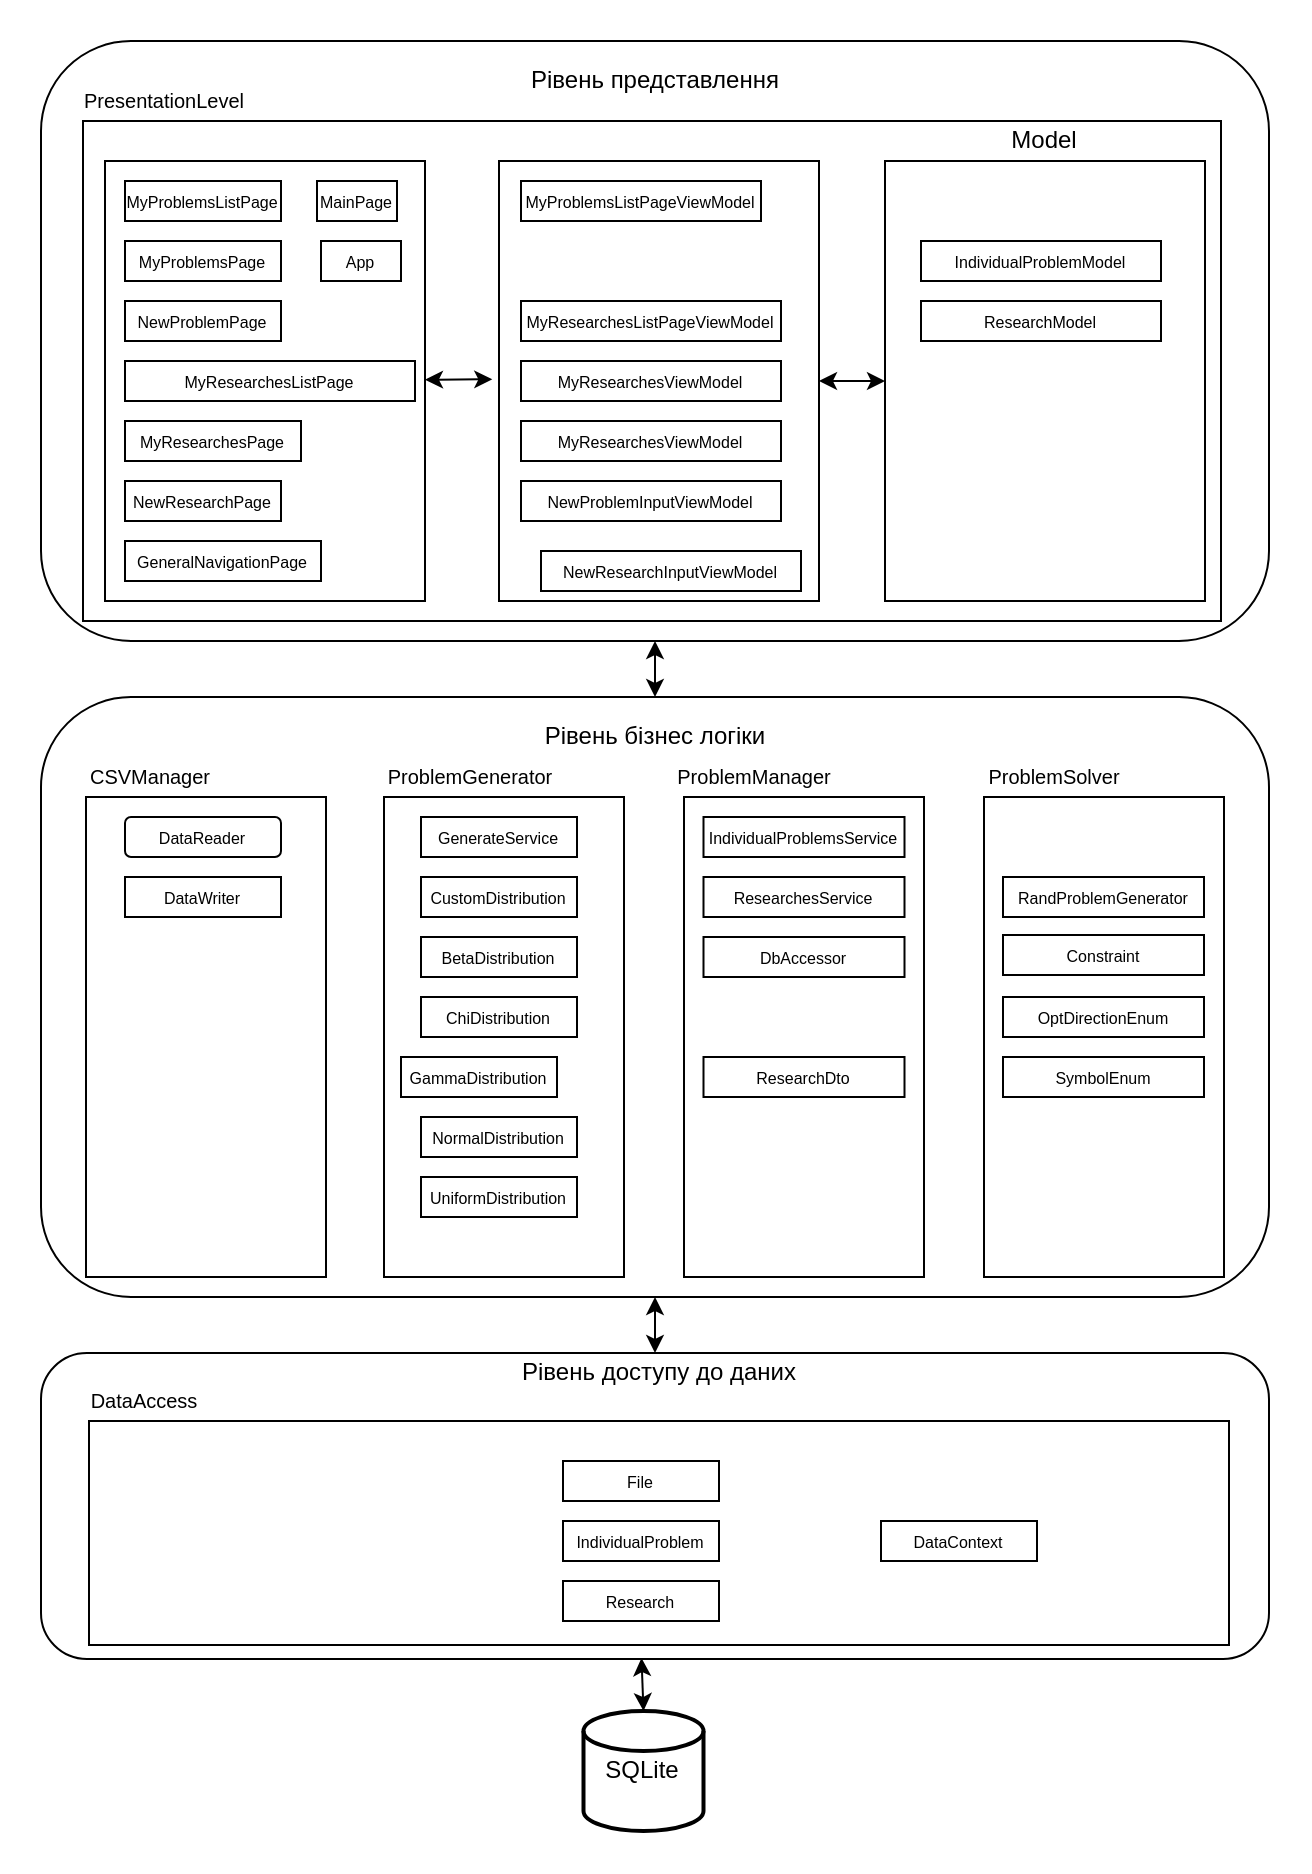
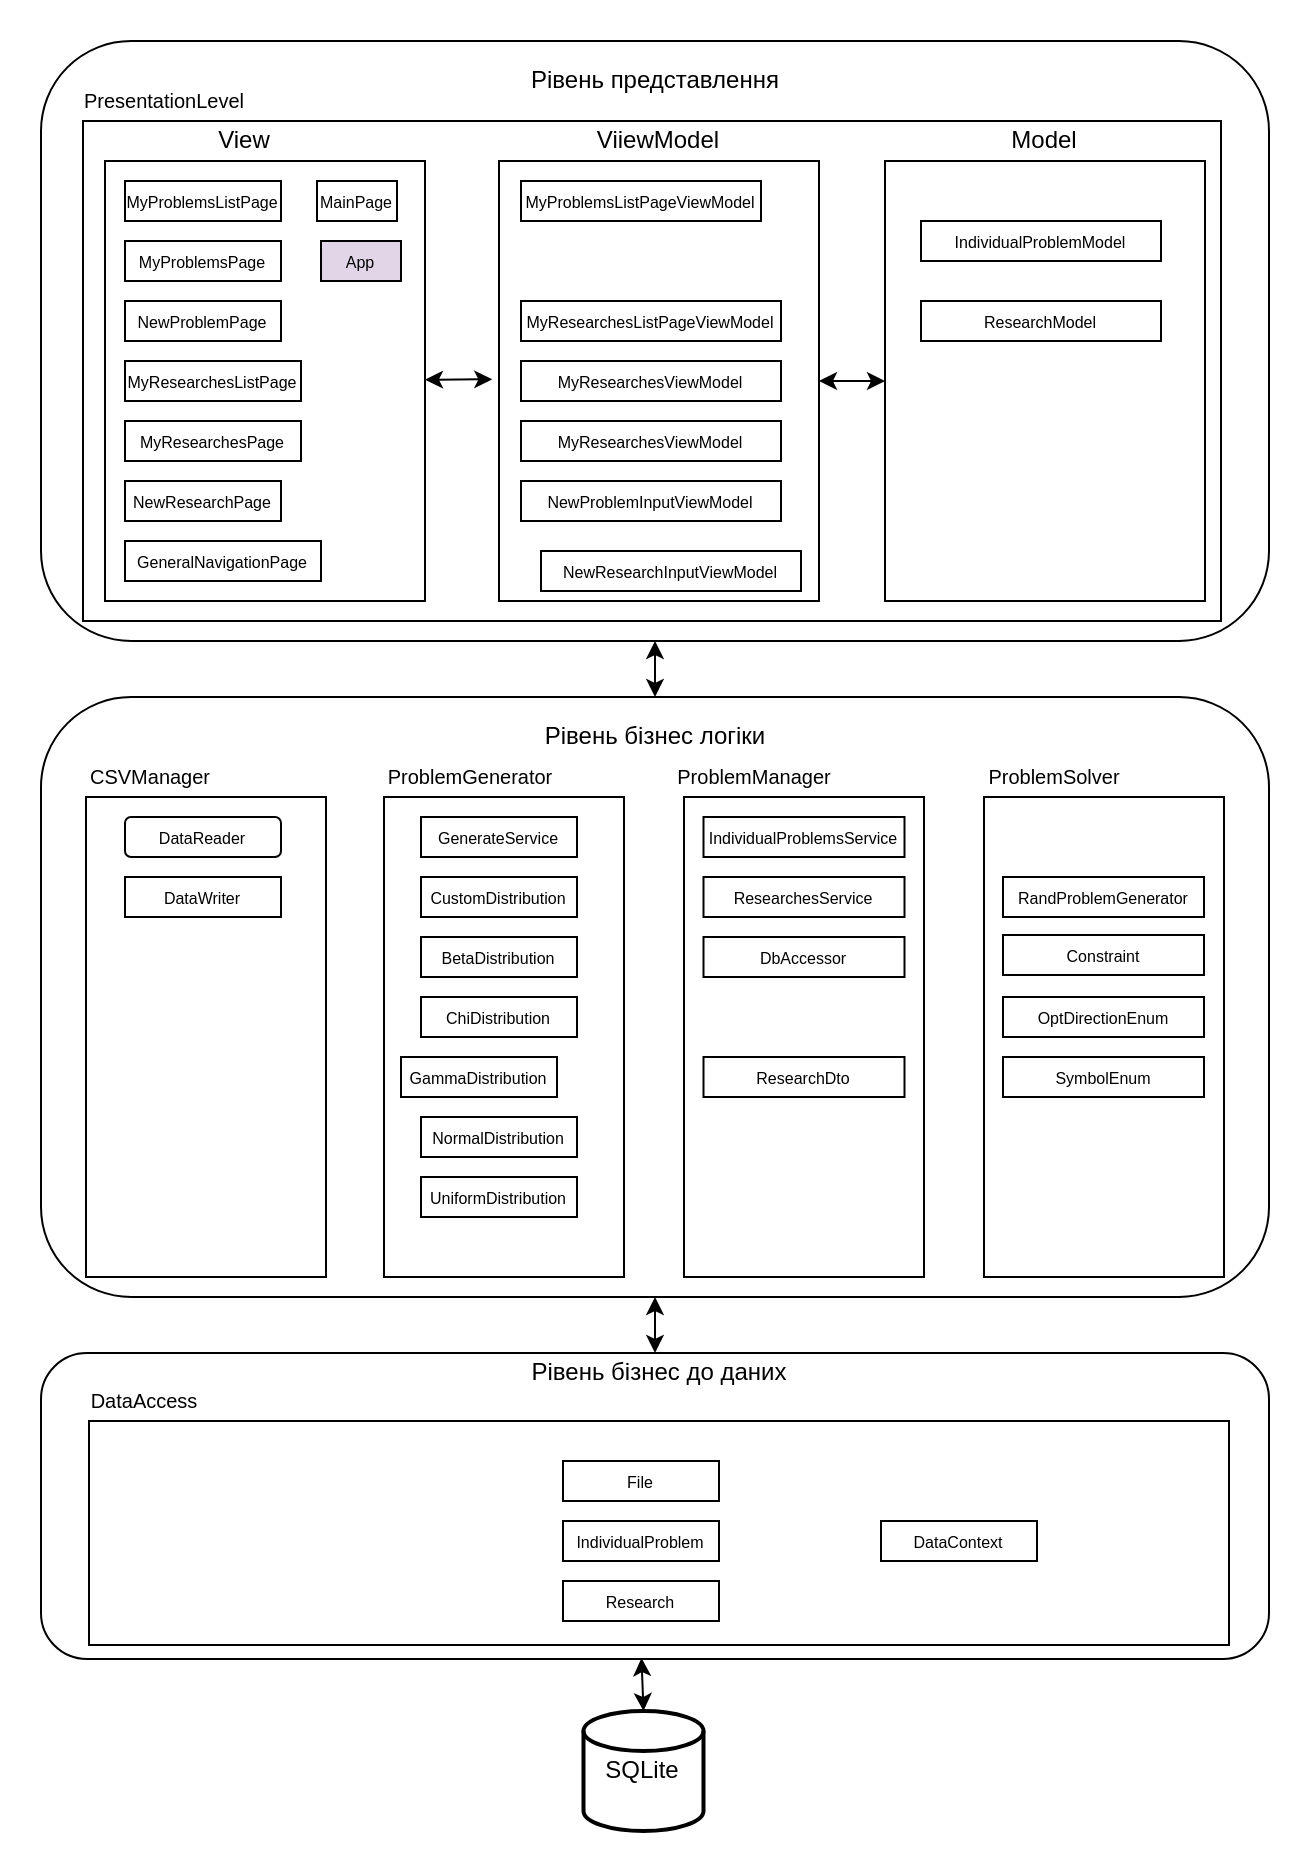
node "View": added
node "ViiewModel": added
node "App": fillcolor #ffffff -> #e1d5e7
node "IndividualProblemModel": moved (1041, 261) -> (1041, 241)
node "MyResearchesListPage": size 290x40 -> 176x40
node "Рівень доступу до даних": label "Рівень доступу до даних" -> "Рівень бізнес до даних"
